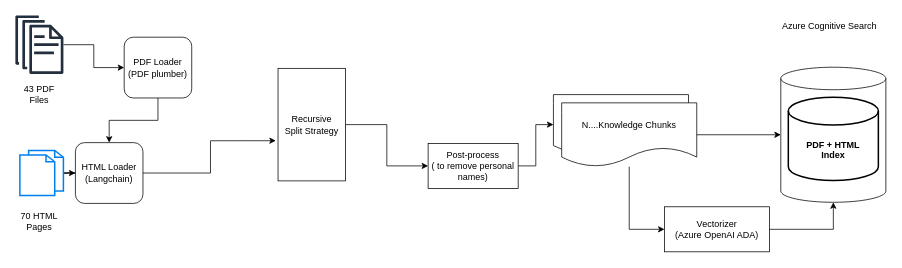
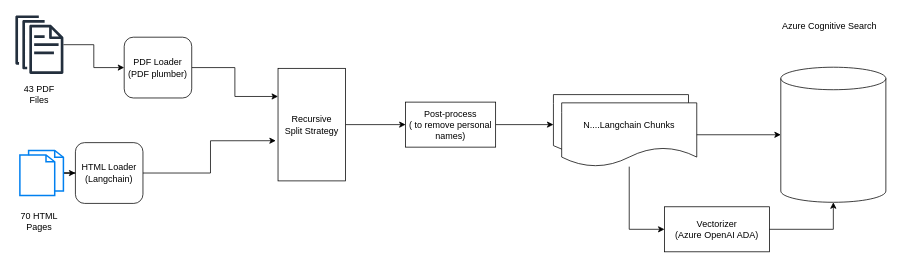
edge "PDF Loader (PDF plumber)" -> "HTML Loader (Langchain)": now "PDF Loader (PDF plumber)" -> "Recursive Split Strategy"
node "N....Knowledge Chunks": label "N....Knowledge Chunks" -> "N....Langchain Chunks"
node "PDF + HTML Index": removed
node "Post-process ( to remove personal names)": moved (473, 166) -> (450, 125)
